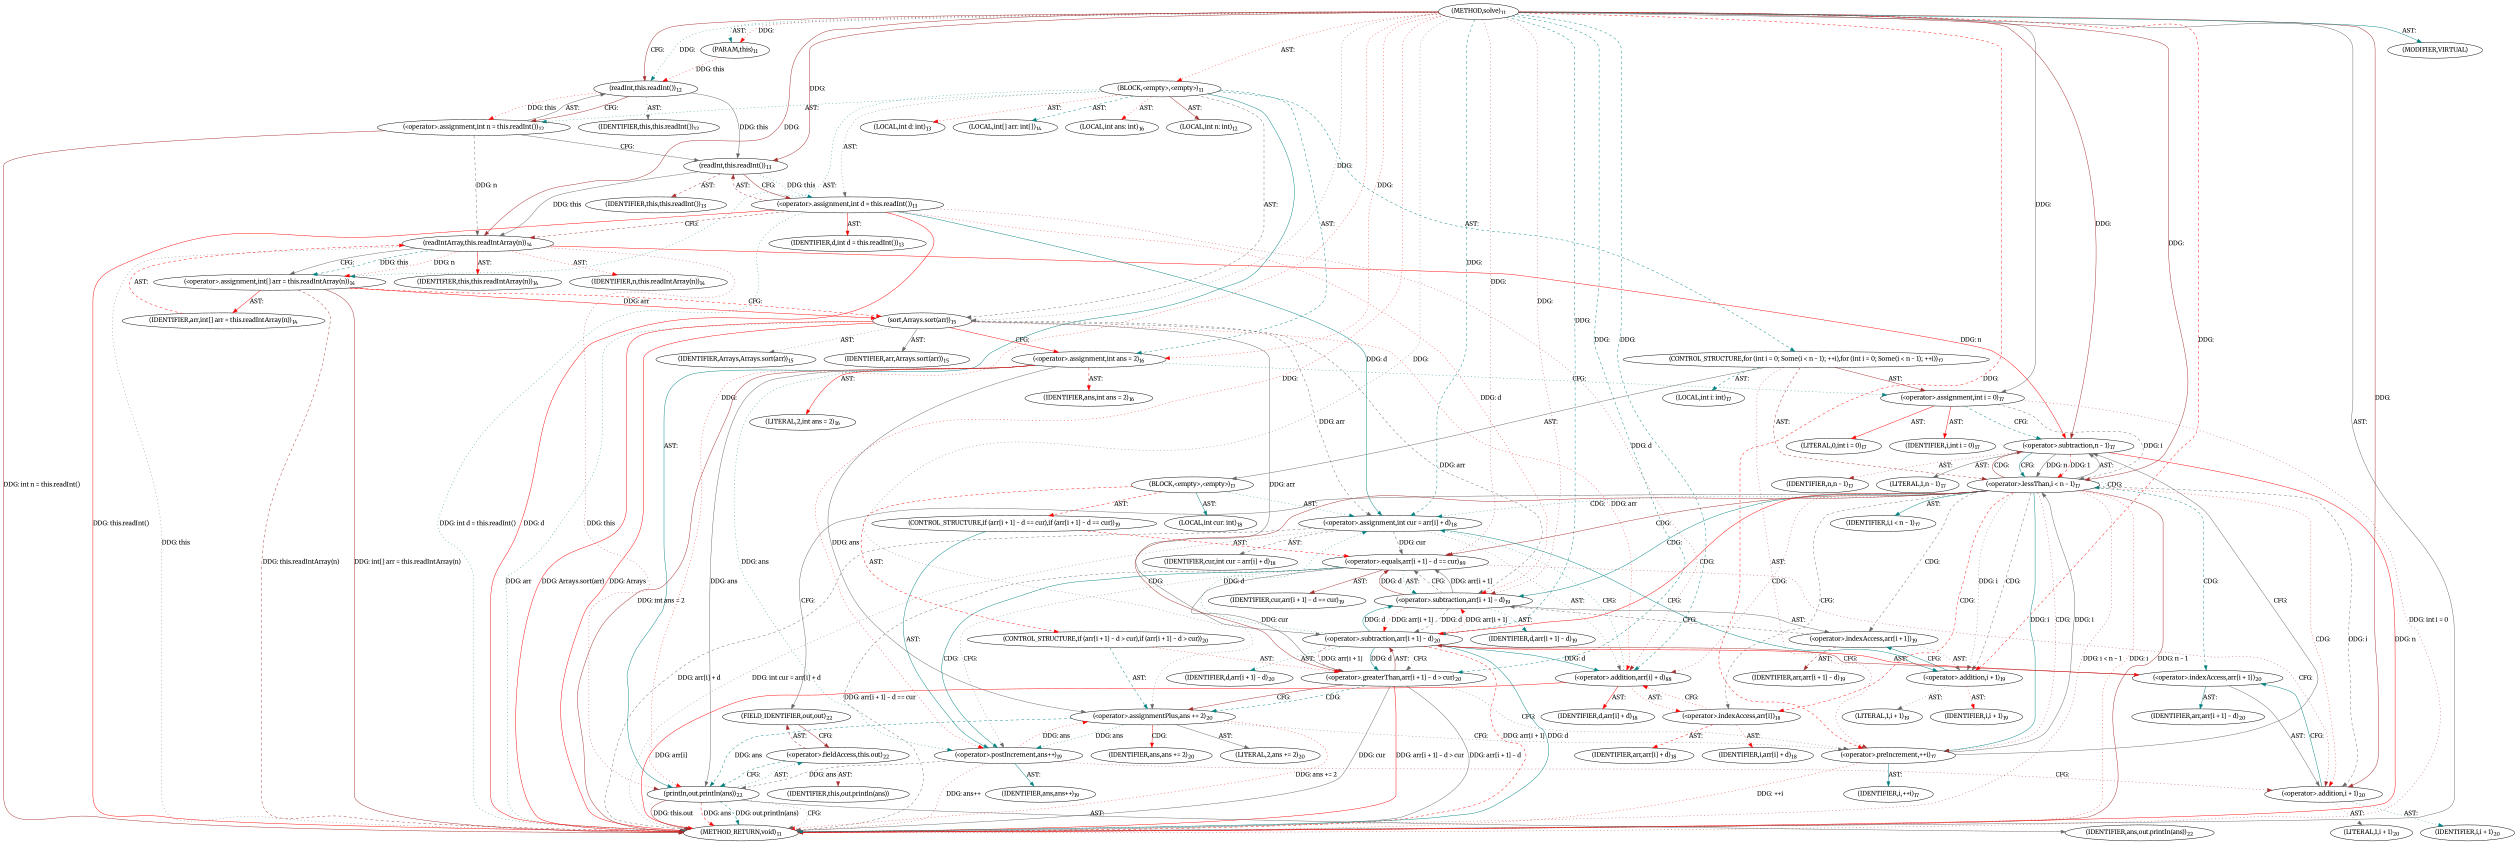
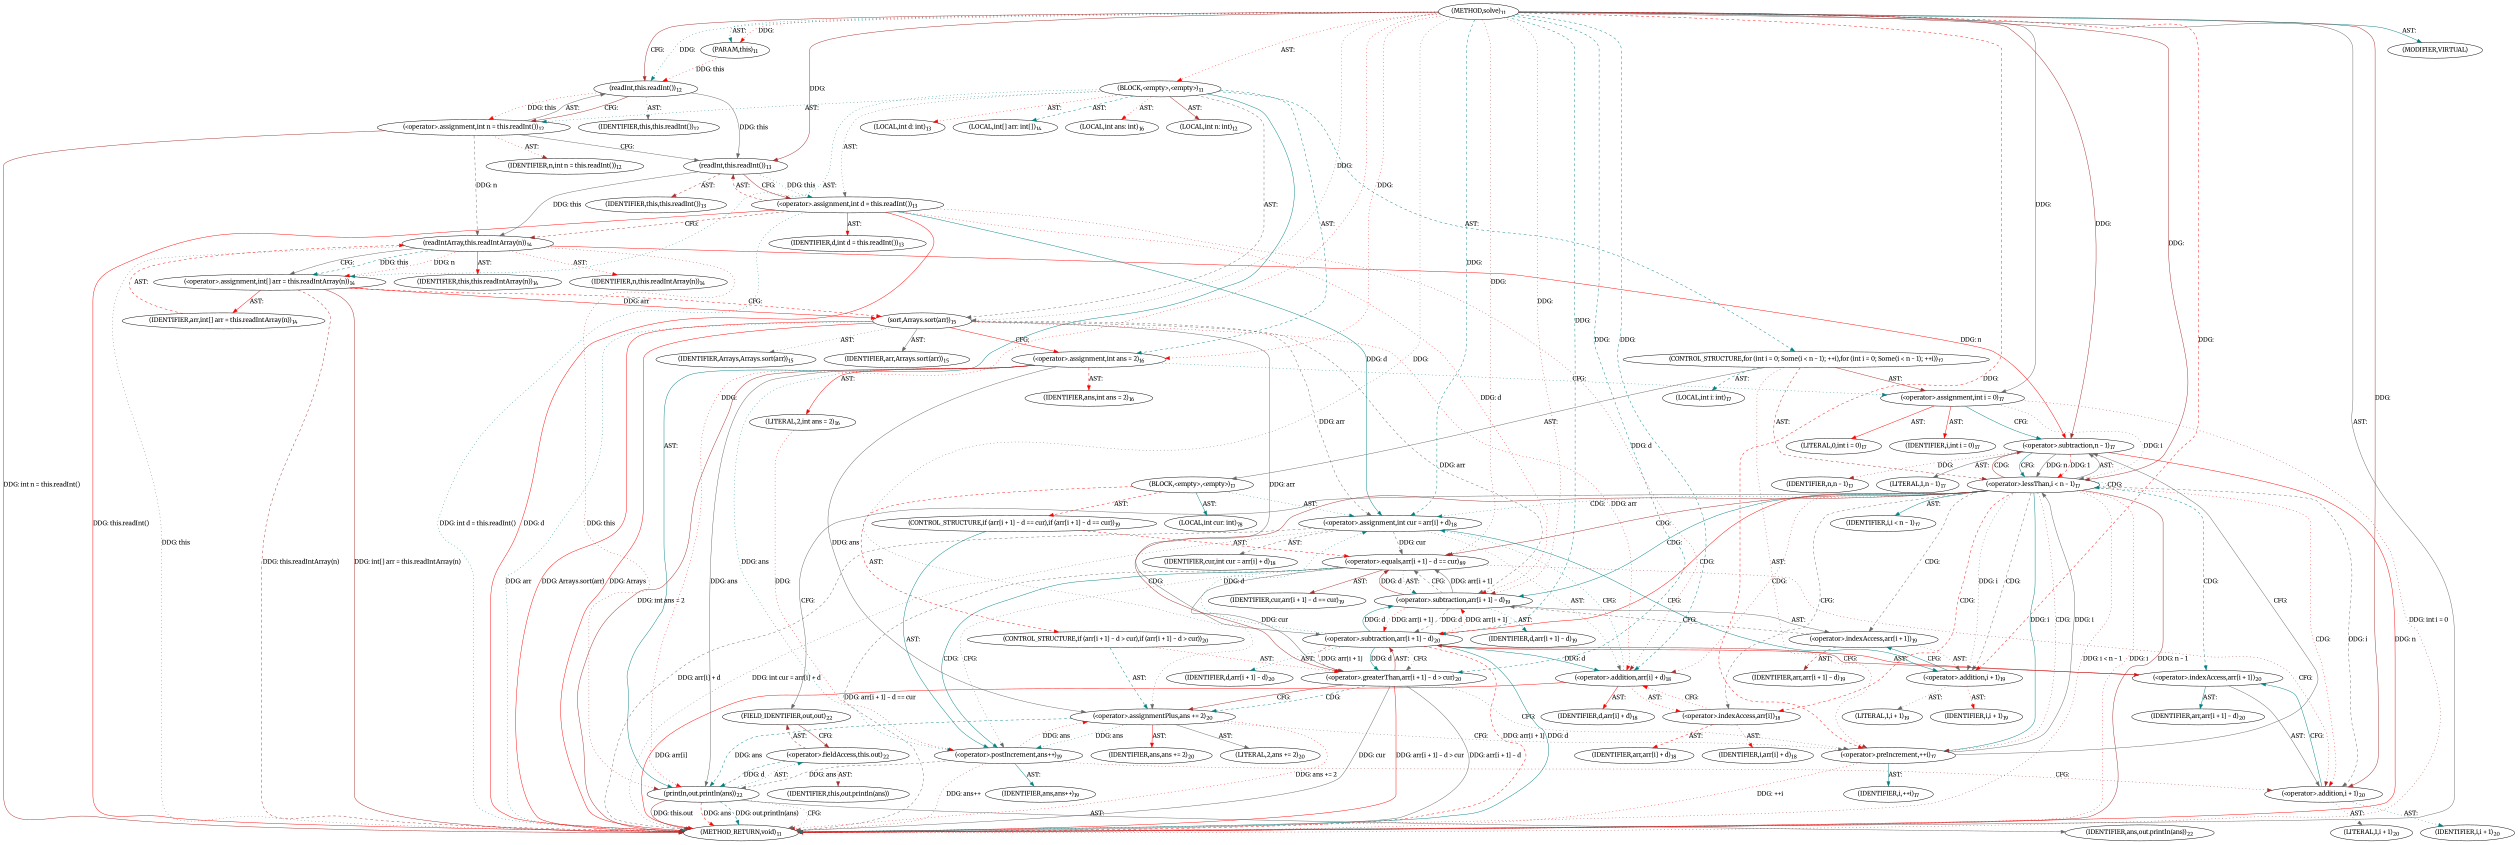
edge "(METHOD,solve)" -> "(readIntArray,this.readIntArray(n))": removed, label "DDG:"
node "(IDENTIFIER,n,int n = this.readInt())": added
edge "(METHOD,solve)" -> "(<operator>.postIncrement,ans++)": now "(LITERAL,2,int ans = 2)" -> "(<operator>.postIncrement,ans++)"
edge "(<operator>.assignment,int i = 0)" -> "(<operator>.subtraction,n - 1)": style dashed -> solid
edge "(<operator>.assignment,int i = 0)" -> "(<operator>.lessThan,i < n - 1)": style dashed -> dotted
edge "(<operator>.subtraction,n - 1)" -> "(IDENTIFIER,n,n - 1)": label "AST: " -> "DDG: "
node "(LOCAL,int cur: int)": text "18" -> "78"
node "(<operator>.addition,arr[i] + d)": text "88" -> "18"
edge "(<operator>.assignmentPlus,ans += 2)" -> "(IDENTIFIER,ans,ans += 2)": label "CDG: " -> "AST: "
edge "(<operator>.fieldAccess,this.out)" -> "(println,out.println(ans))": label "CFG: " -> "DDG: d"
